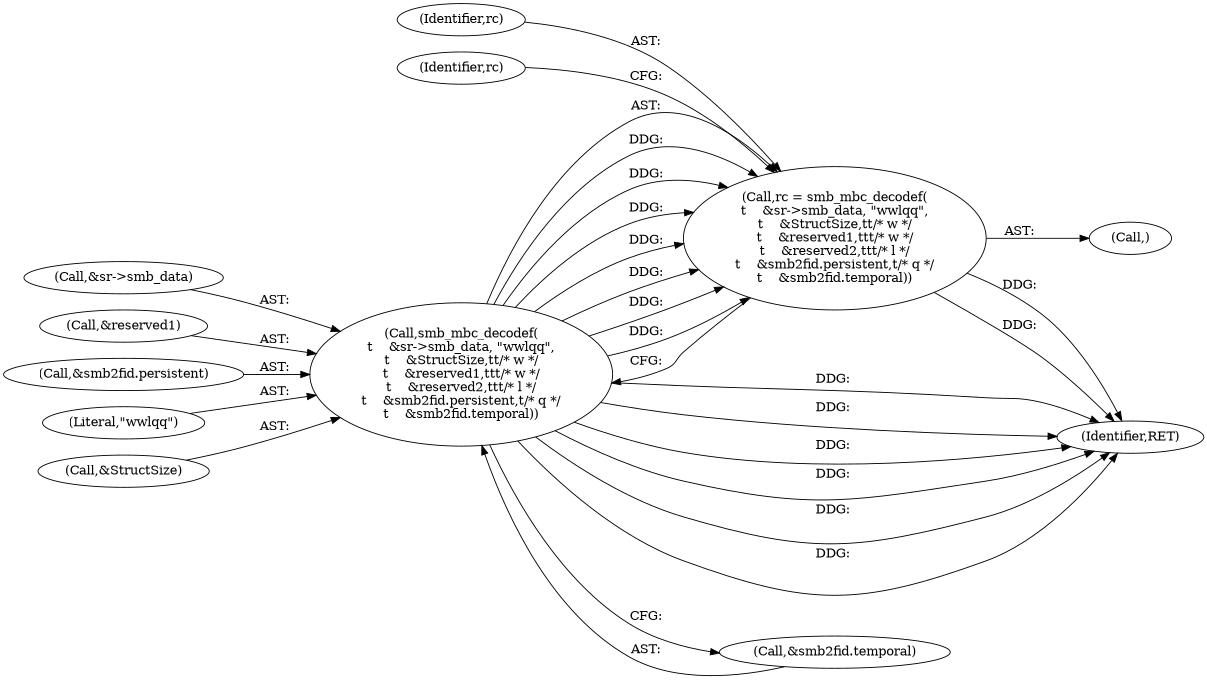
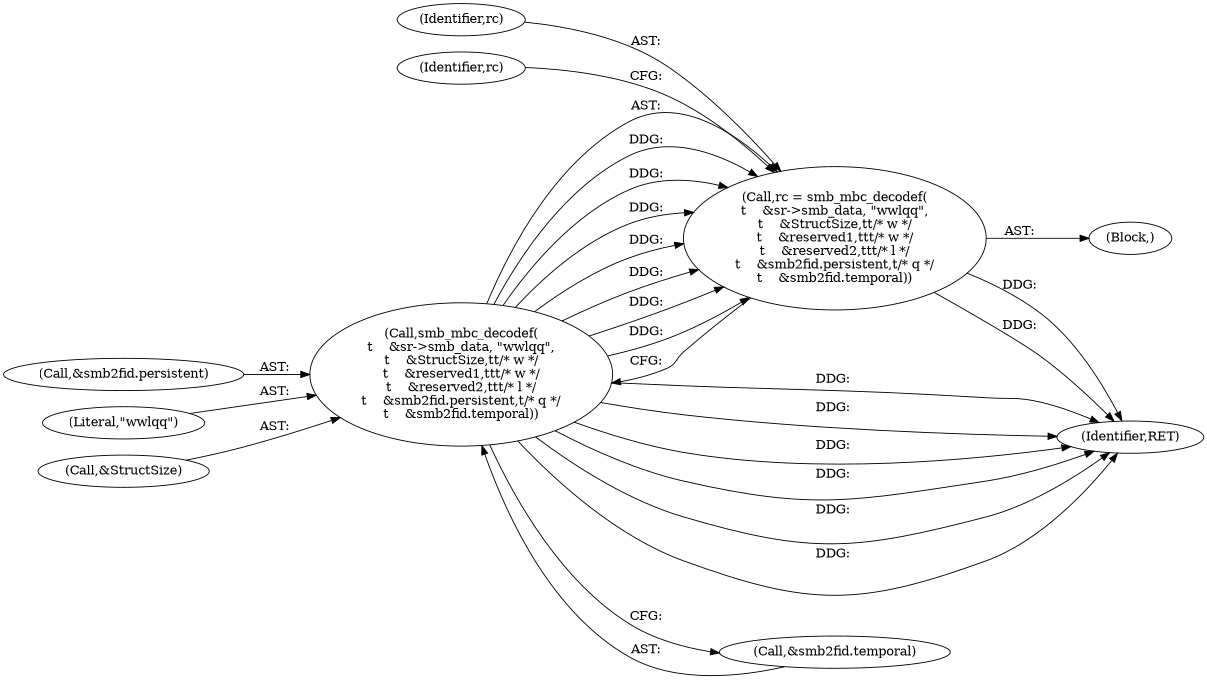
node "(Call,)": label "(Call,)" -> "(Block,)"
node "(Call,&sr->smb_data)": removed
node "(Call,&reserved1)": removed
